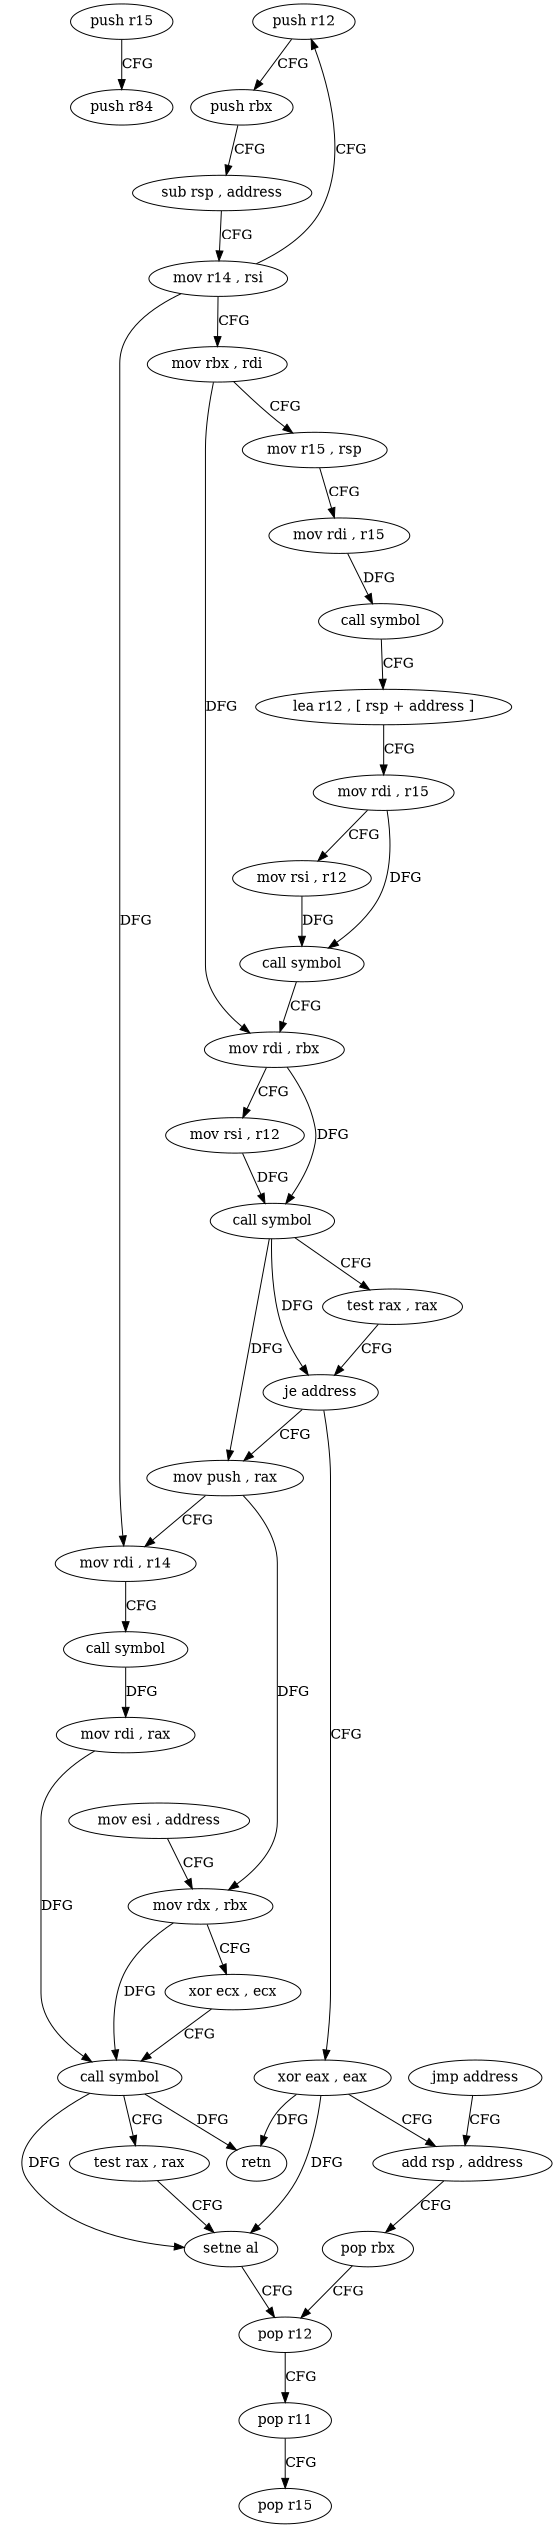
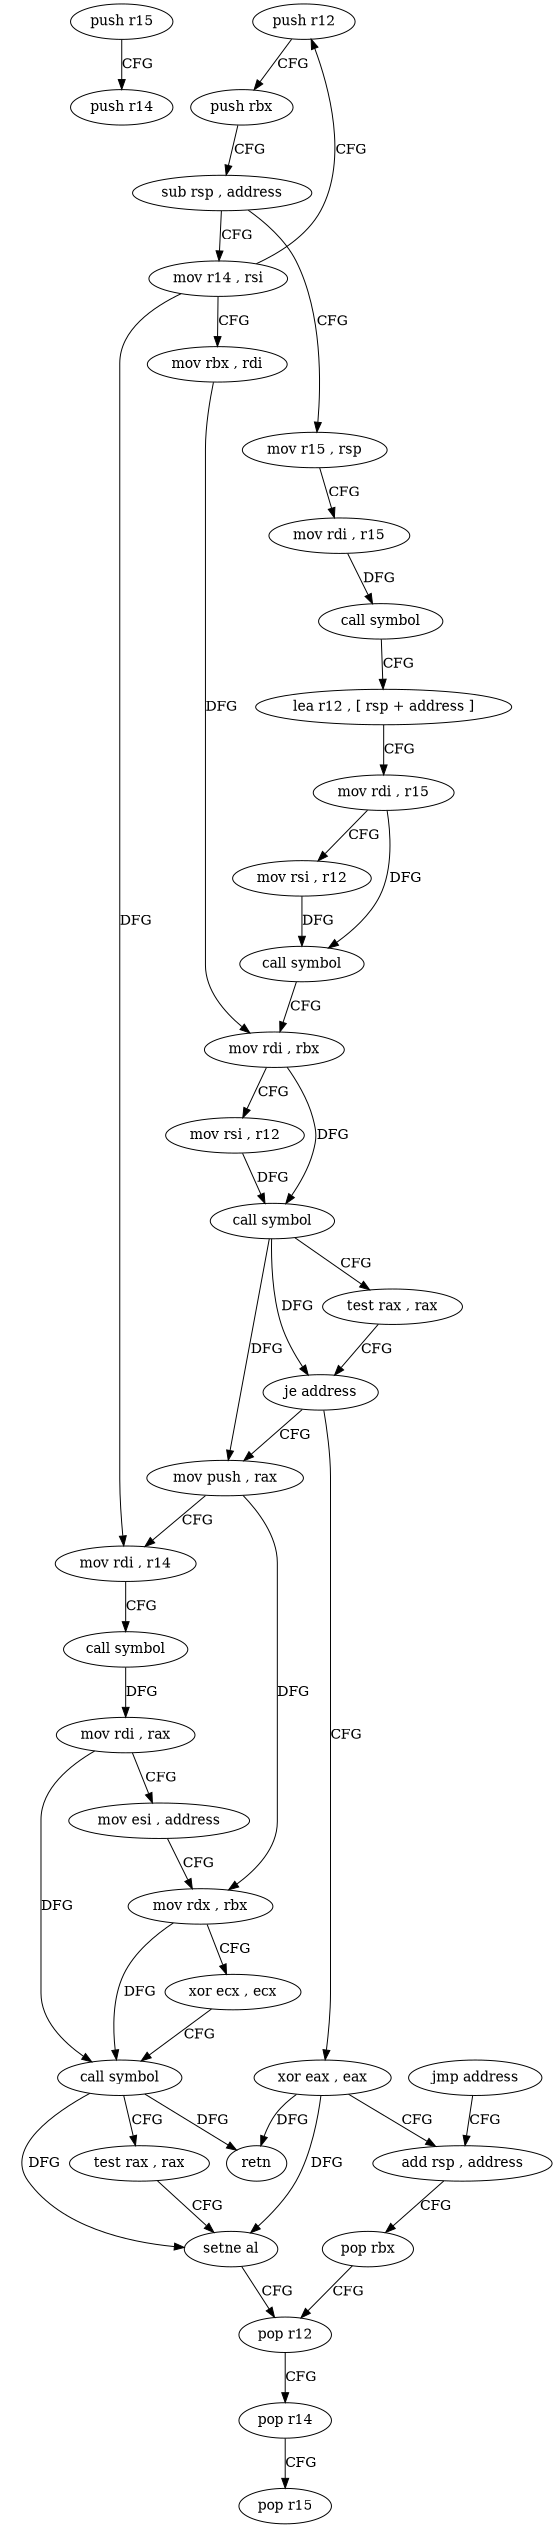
node "push r84": label "push r84" -> "push r14"
edge "mov rbx , rdi" -> "mov r15 , rsp": now "sub rsp , address" -> "mov r15 , rsp"
edge "mov rdi , rax" -> "mov esi , address": added, label "CFG"
node "pop r11": label "pop r11" -> "pop r14"
